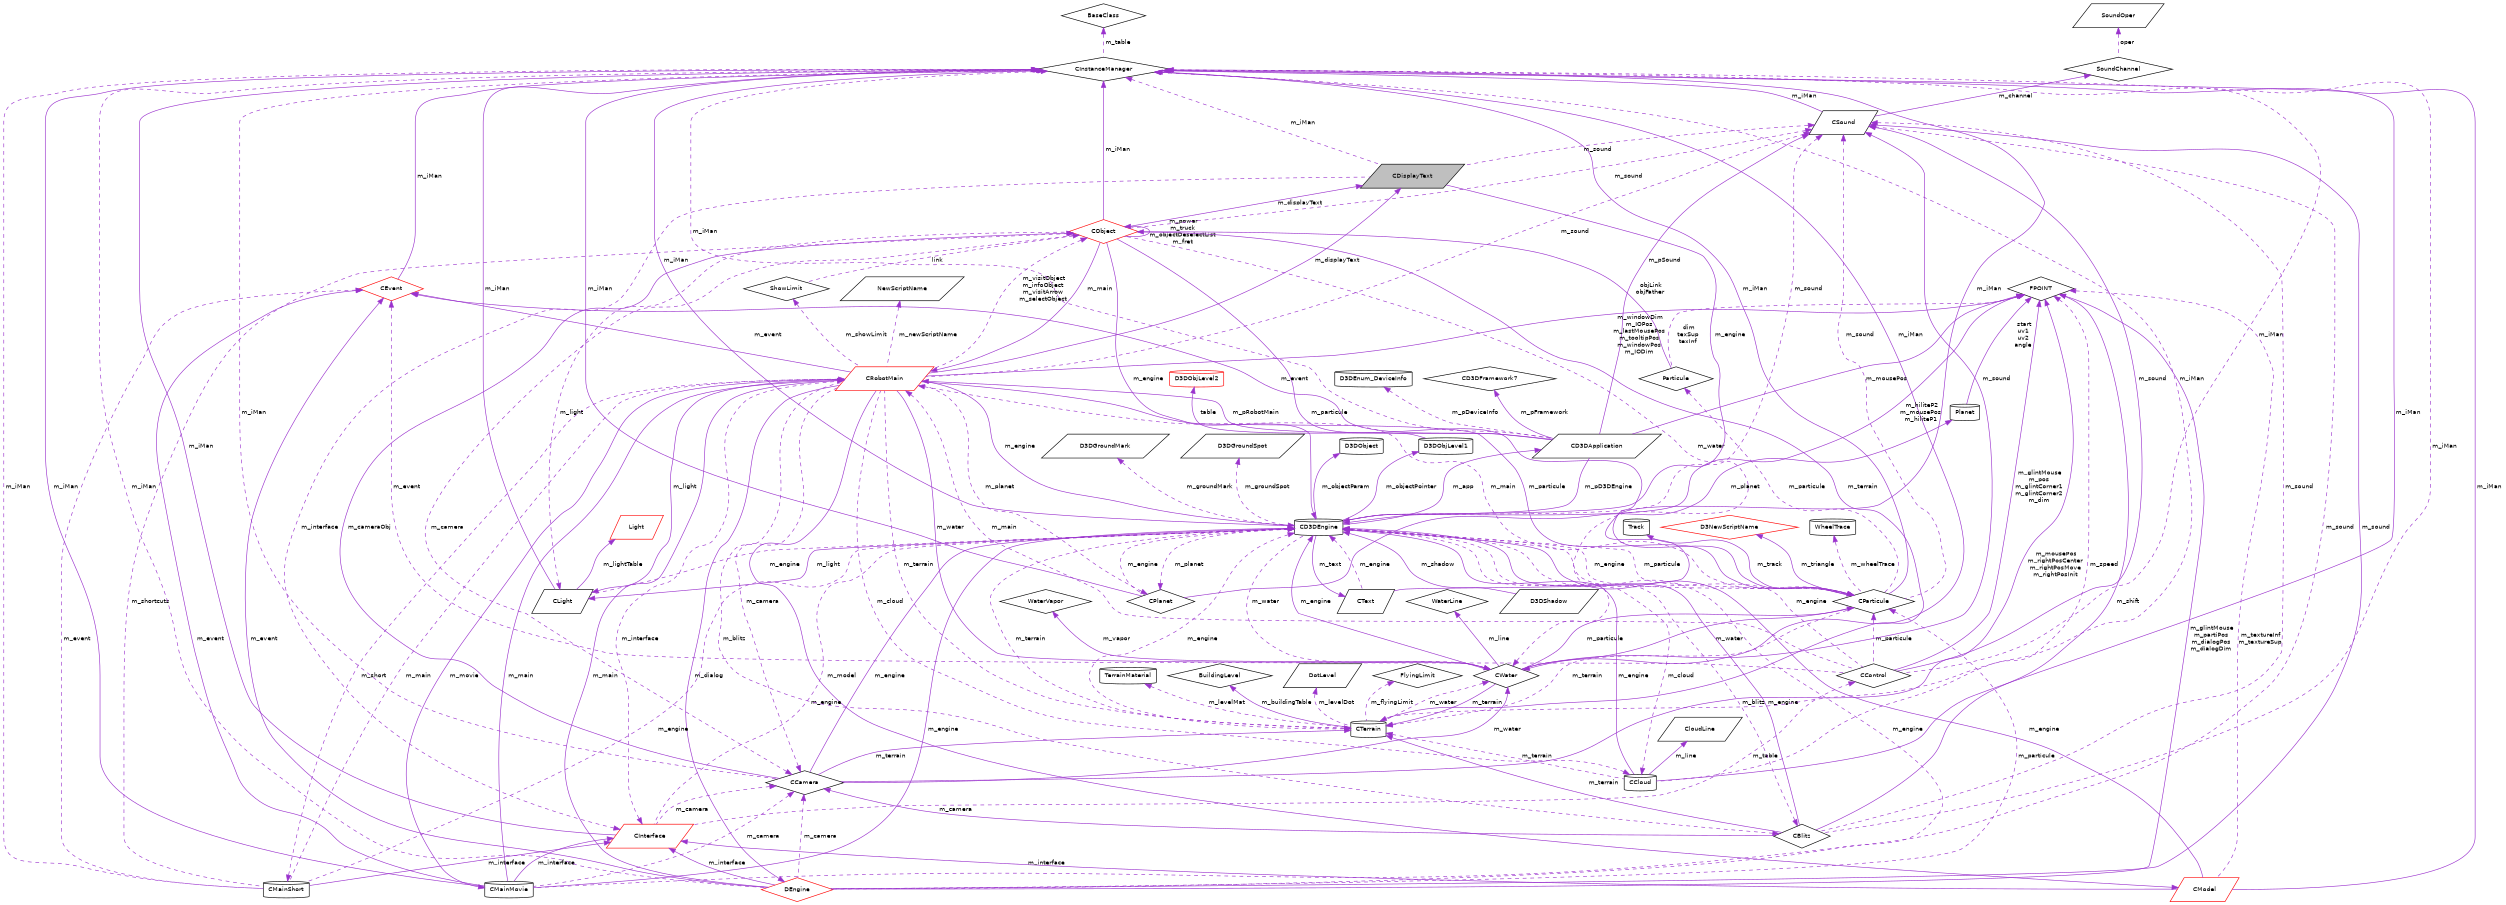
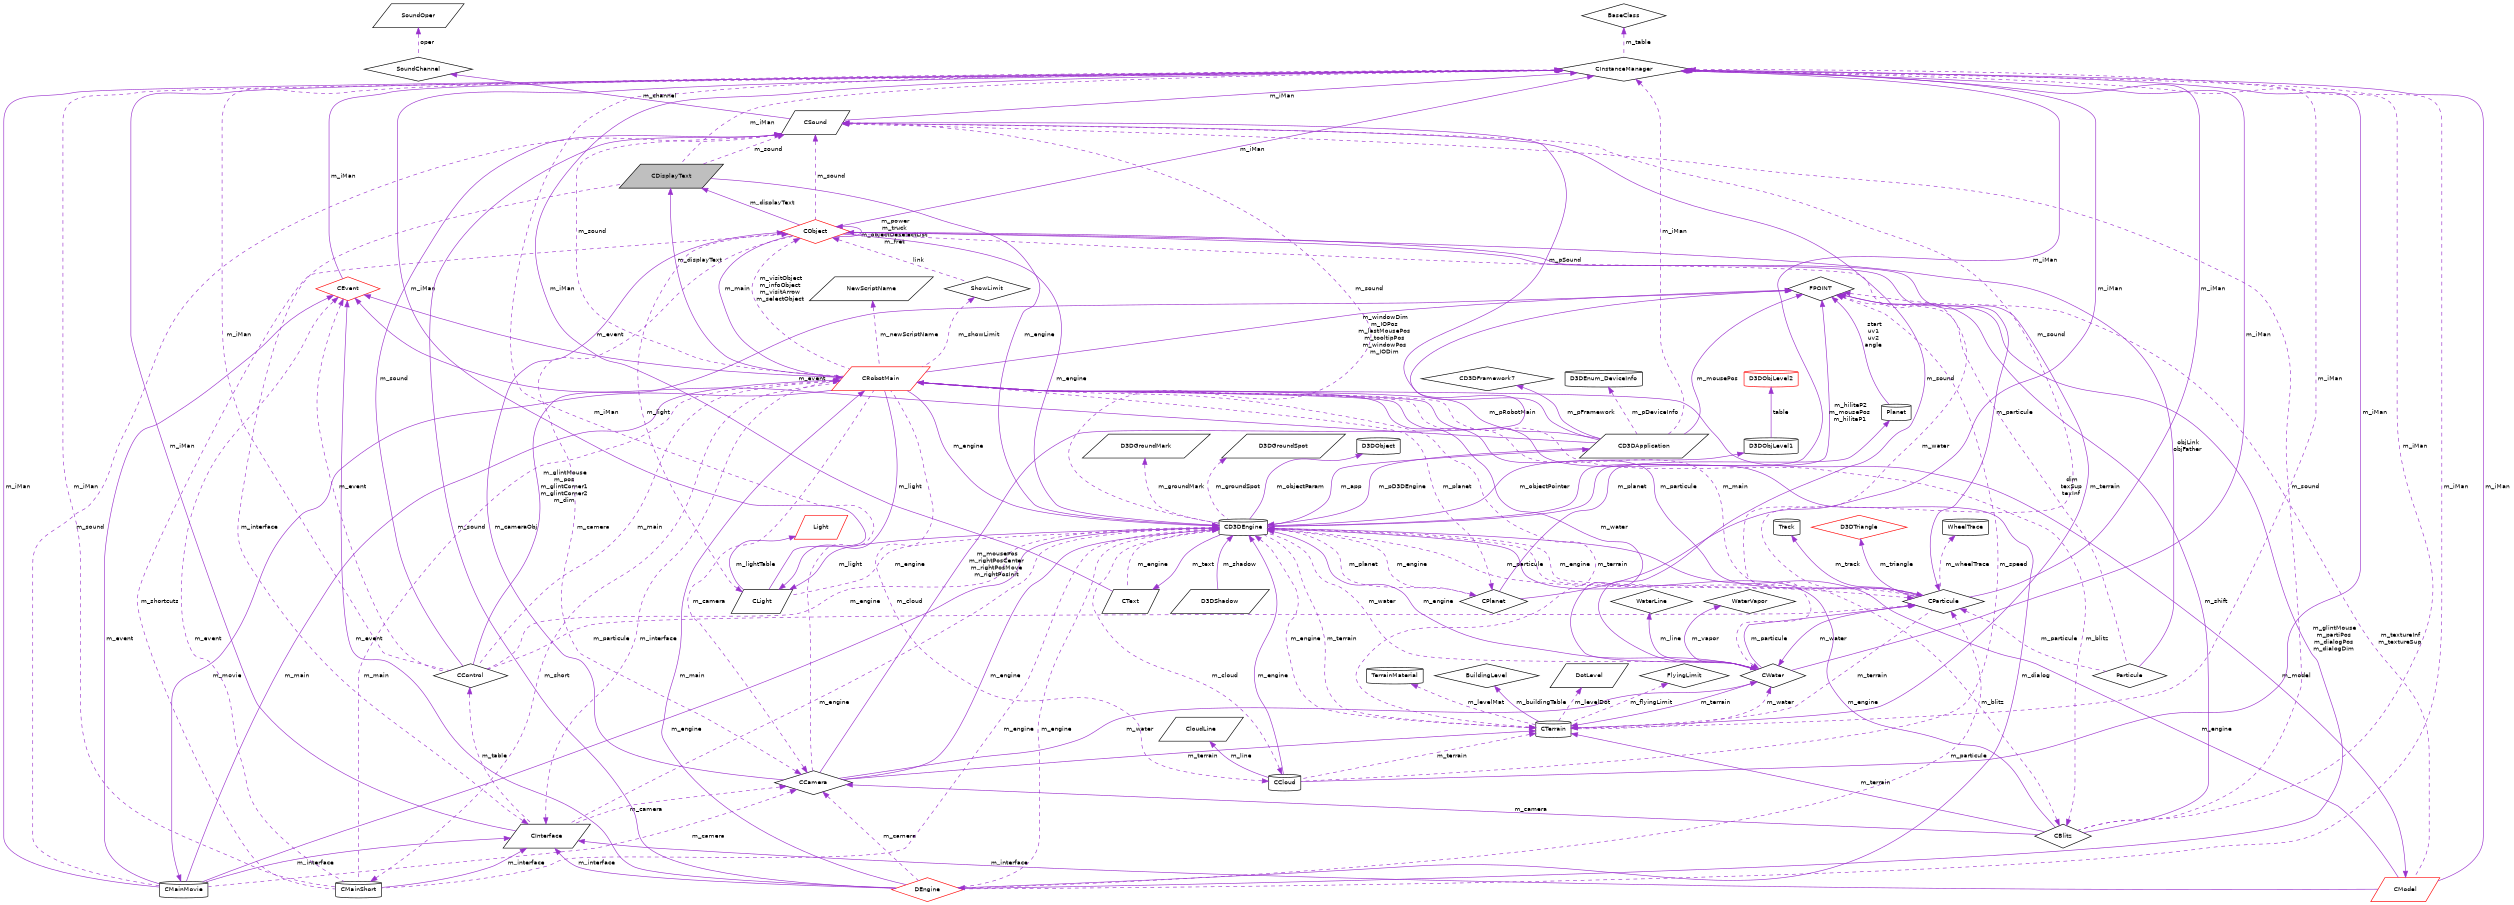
edge "CParticule" -> "Particule": reversed
node "D3NewScriptName": label "D3NewScriptName" -> "D3DTriangle"
node "CInterface": color red -> black
